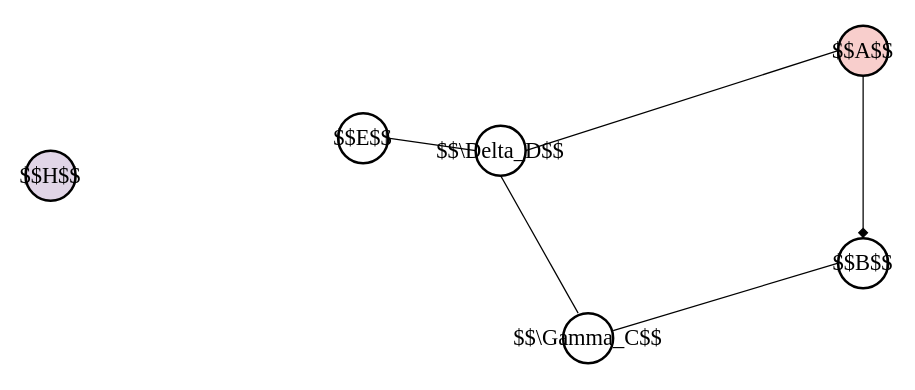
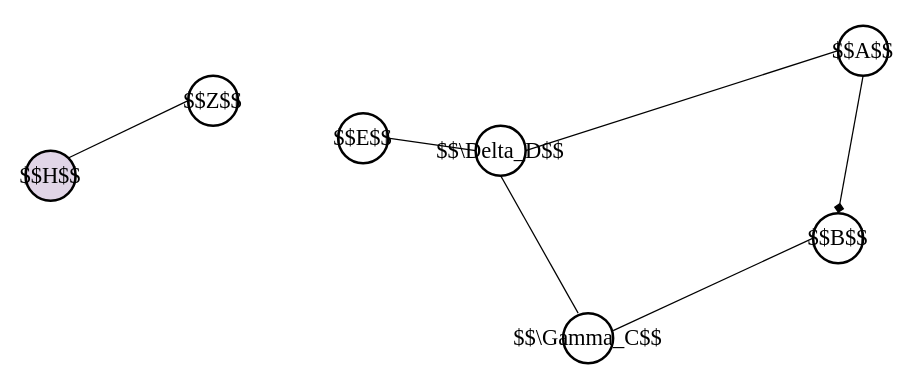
node "$$A$$": fillcolor #f8cecc -> #ffffff
node "$$Z$$": added
edge "$$Z$$" -- "$$H$$": added
node "$$B$$": moved (863, 263) -> (838, 238)
